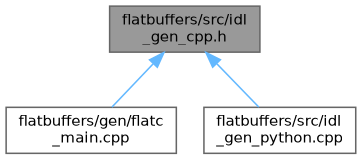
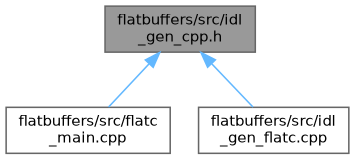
node "flatbuffers/gen/flatc _main.cpp": label "flatbuffers/gen/flatc _main.cpp" -> "flatbuffers/src/flatc _main.cpp"
node "flatbuffers/src/idl _gen_python.cpp": label "flatbuffers/src/idl _gen_python.cpp" -> "flatbuffers/src/idl _gen_flatc.cpp"
